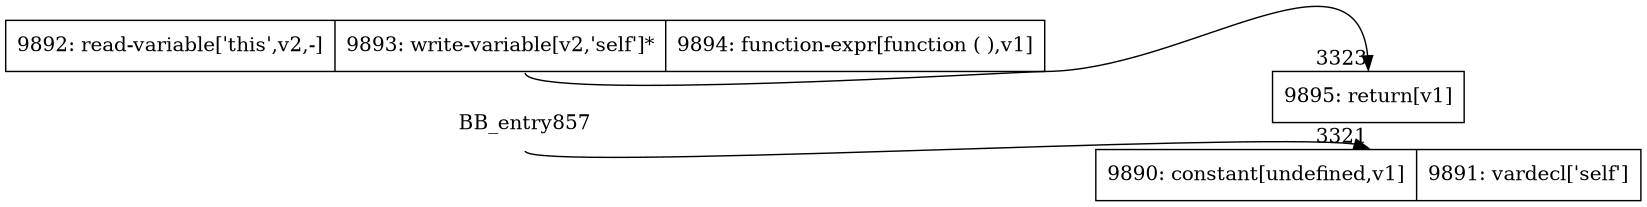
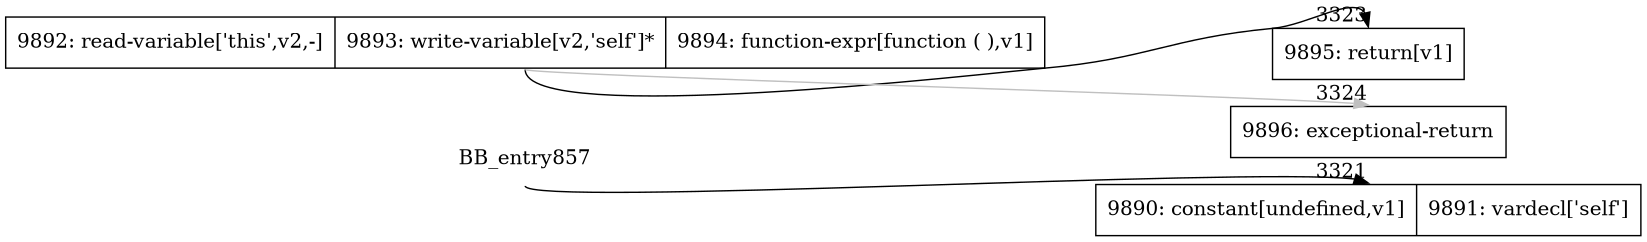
node "9896: exceptional-return": added
